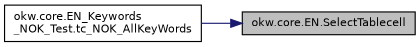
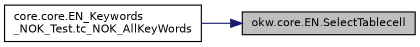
node "okw.core.EN_Keywords _NOK_Test.tc_NOK_AllKeyWords": label "okw.core.EN_Keywords _NOK_Test.tc_NOK_AllKeyWords" -> "core.core.EN_Keywords _NOK_Test.tc_NOK_AllKeyWords"
